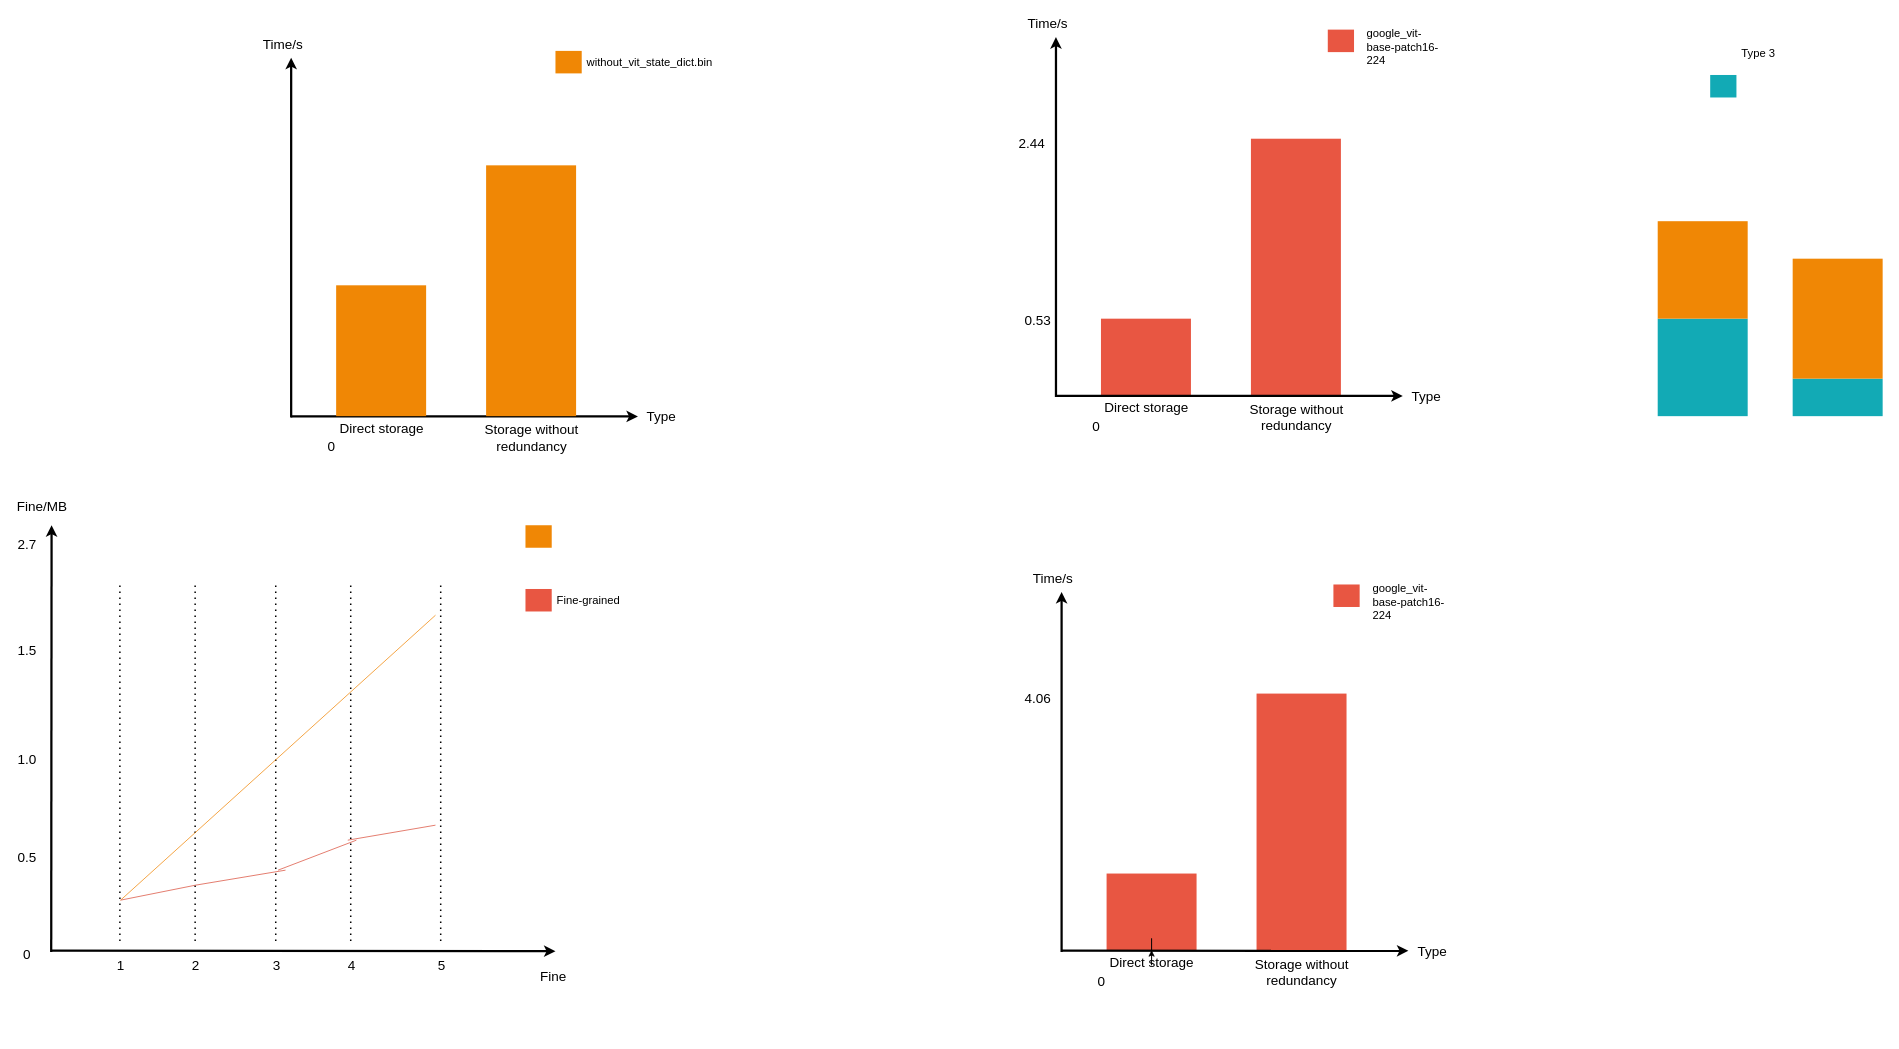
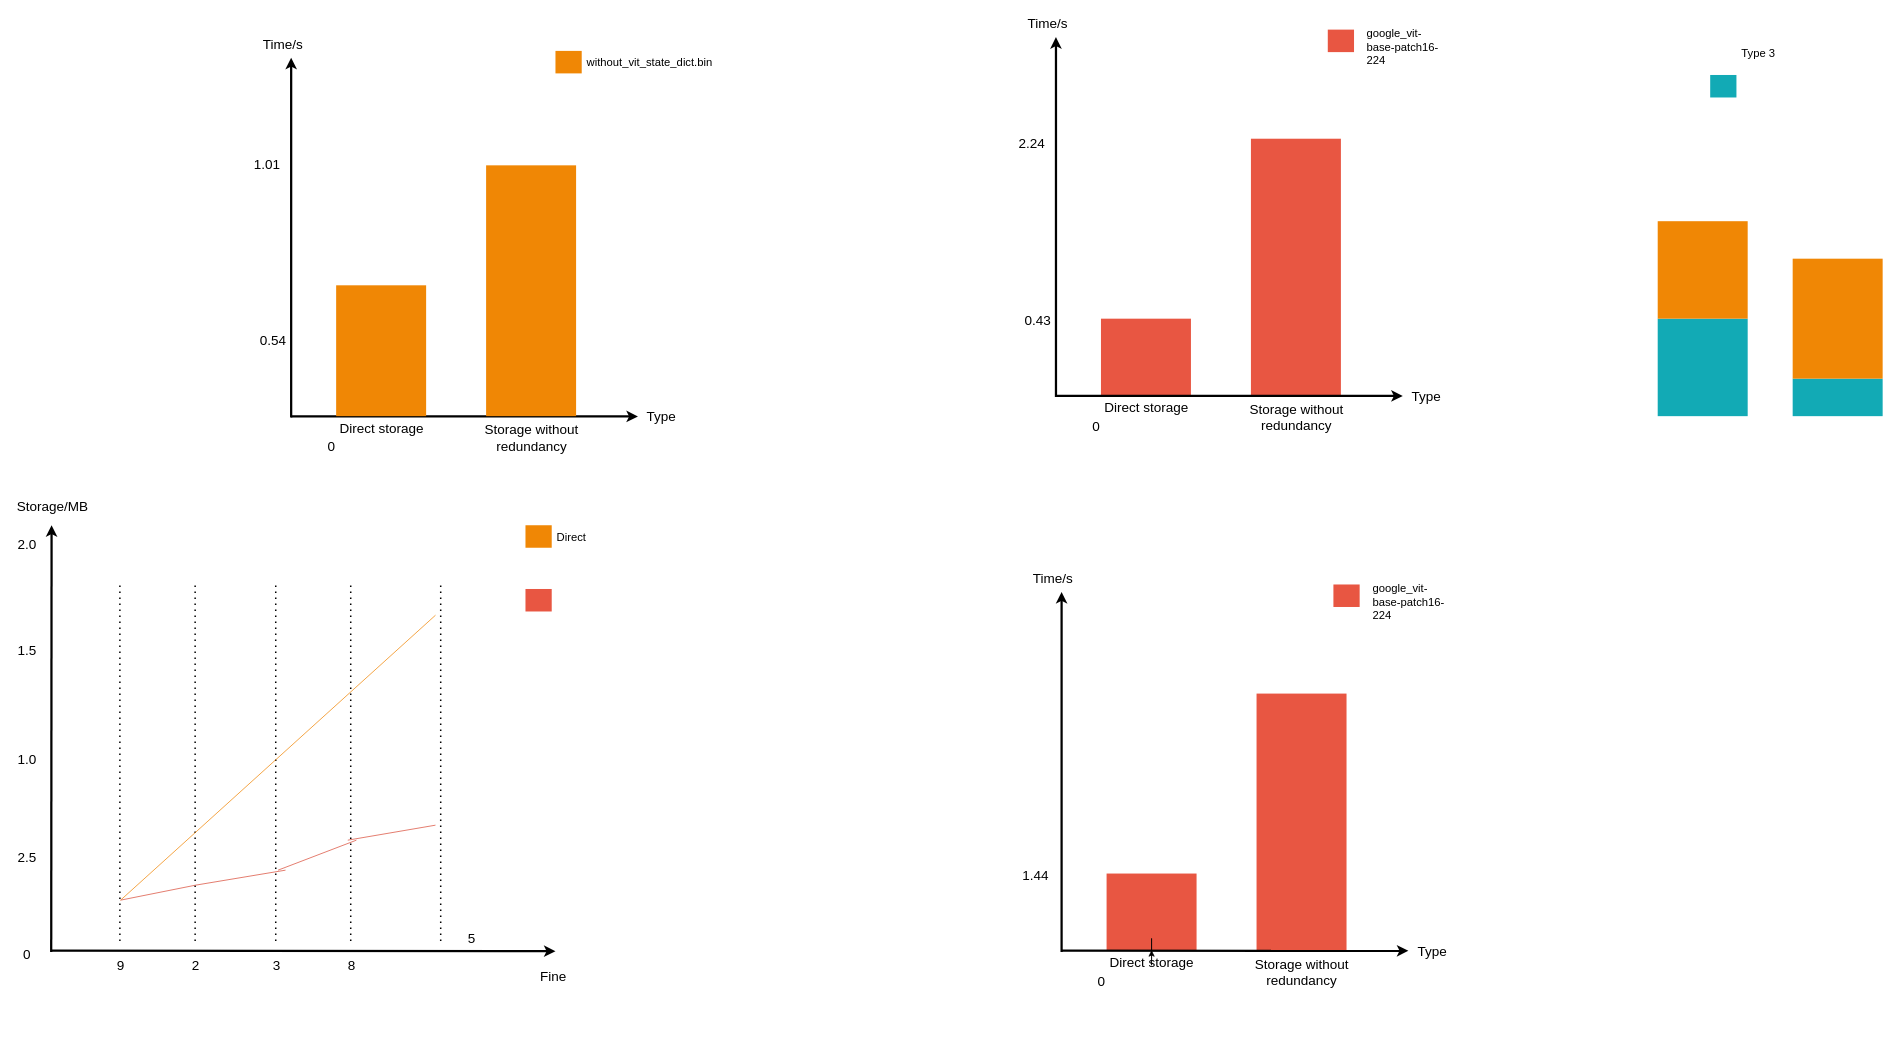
node "2.44": label "2.44" -> "2.24"
node "1.01": added
node "0.53": label "0.53" -> "0.43"
node "0.54": added
node "Fine/MB": label "Fine/MB" -> "Storage/MB"
node "Direct": added
node "2.7": label "2.7" -> "2.0"
node "Fine-grained": removed
node "4.06": removed
node "0.5": label "0.5" -> "2.5"
node "1.44": added
node "1": label "1" -> "9"
node "4": label "4" -> "8"
node "5": moved (441, 968) -> (471, 941)
